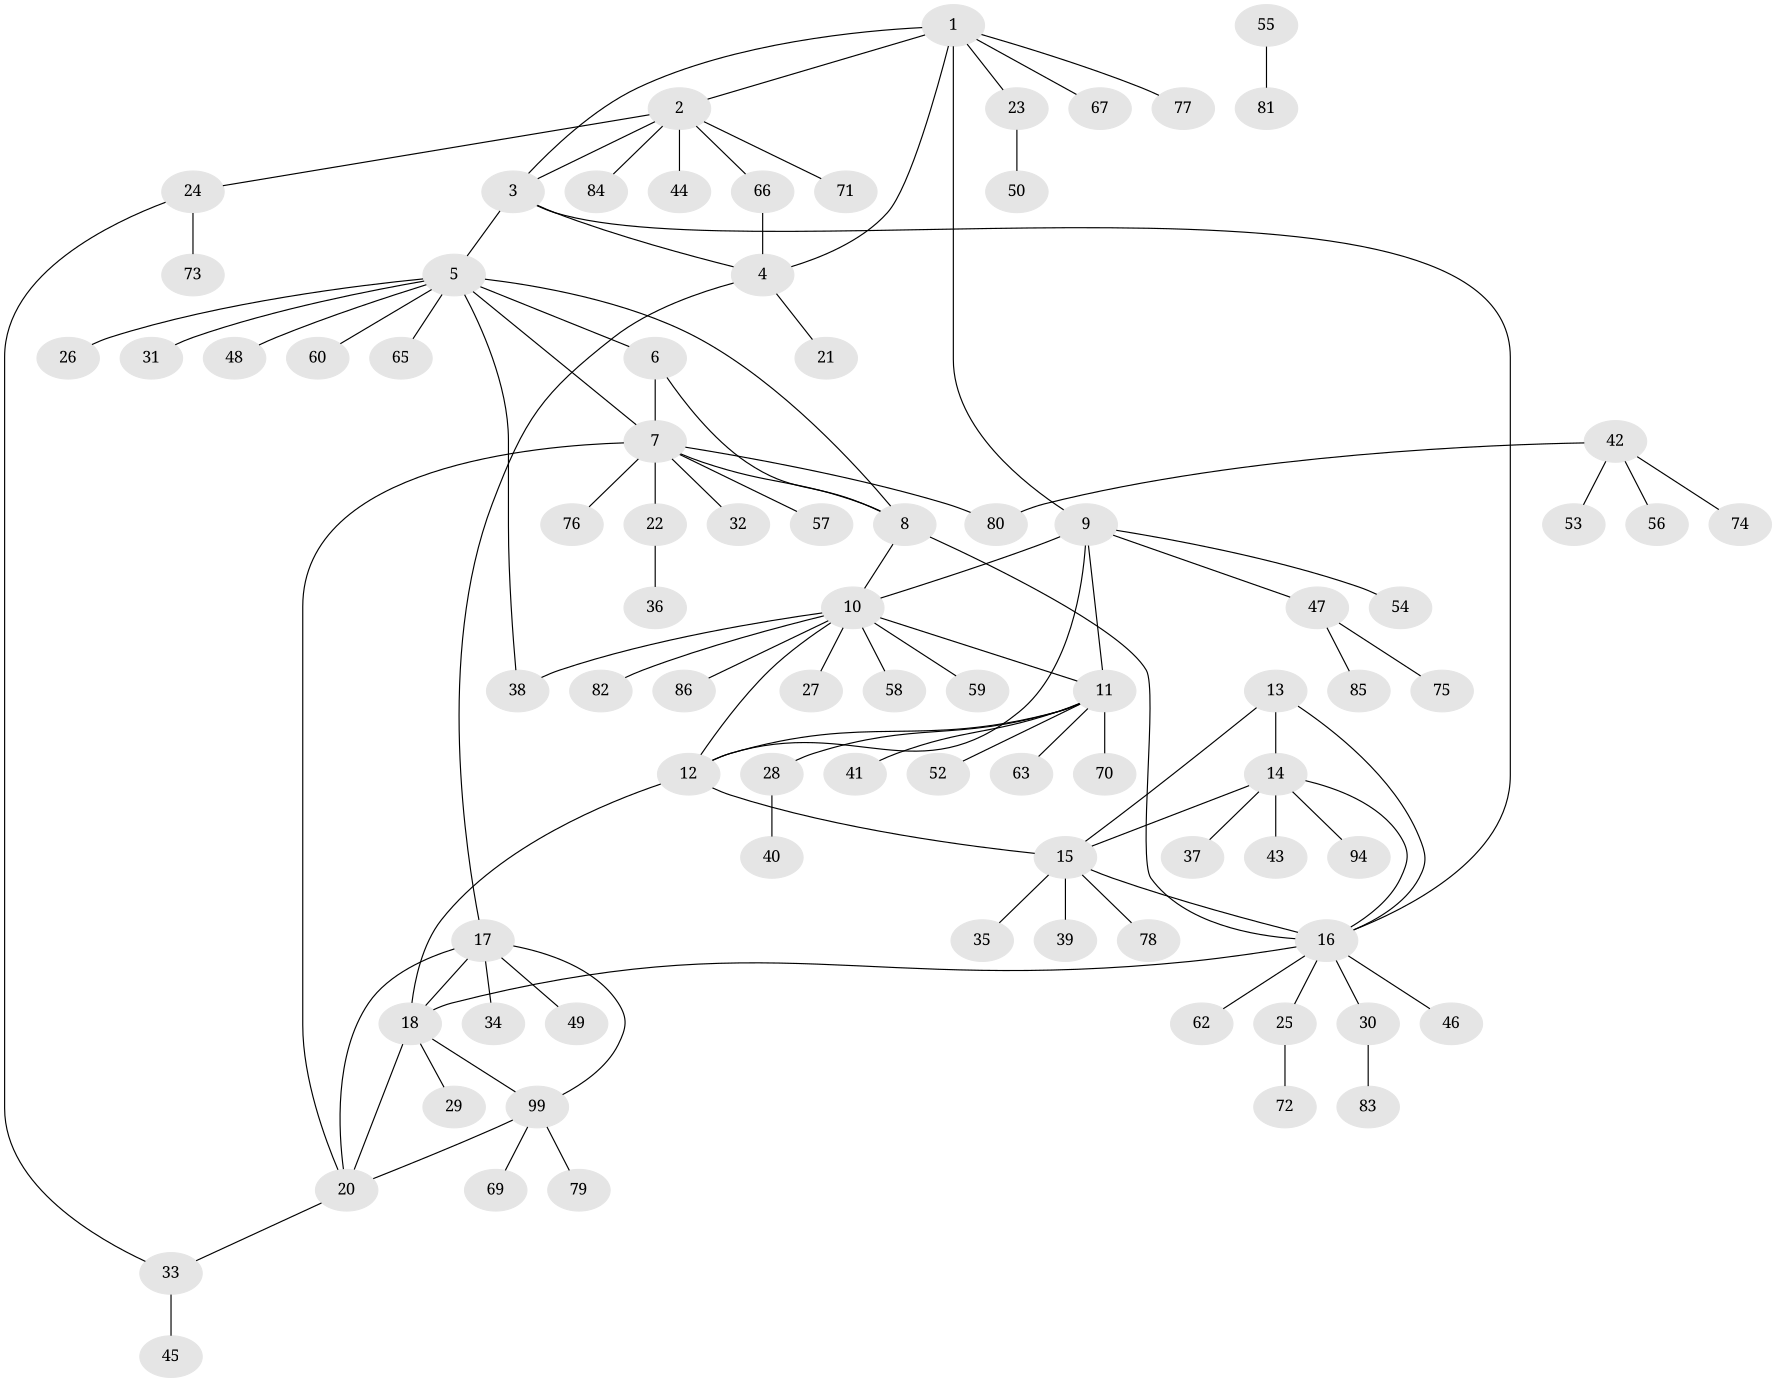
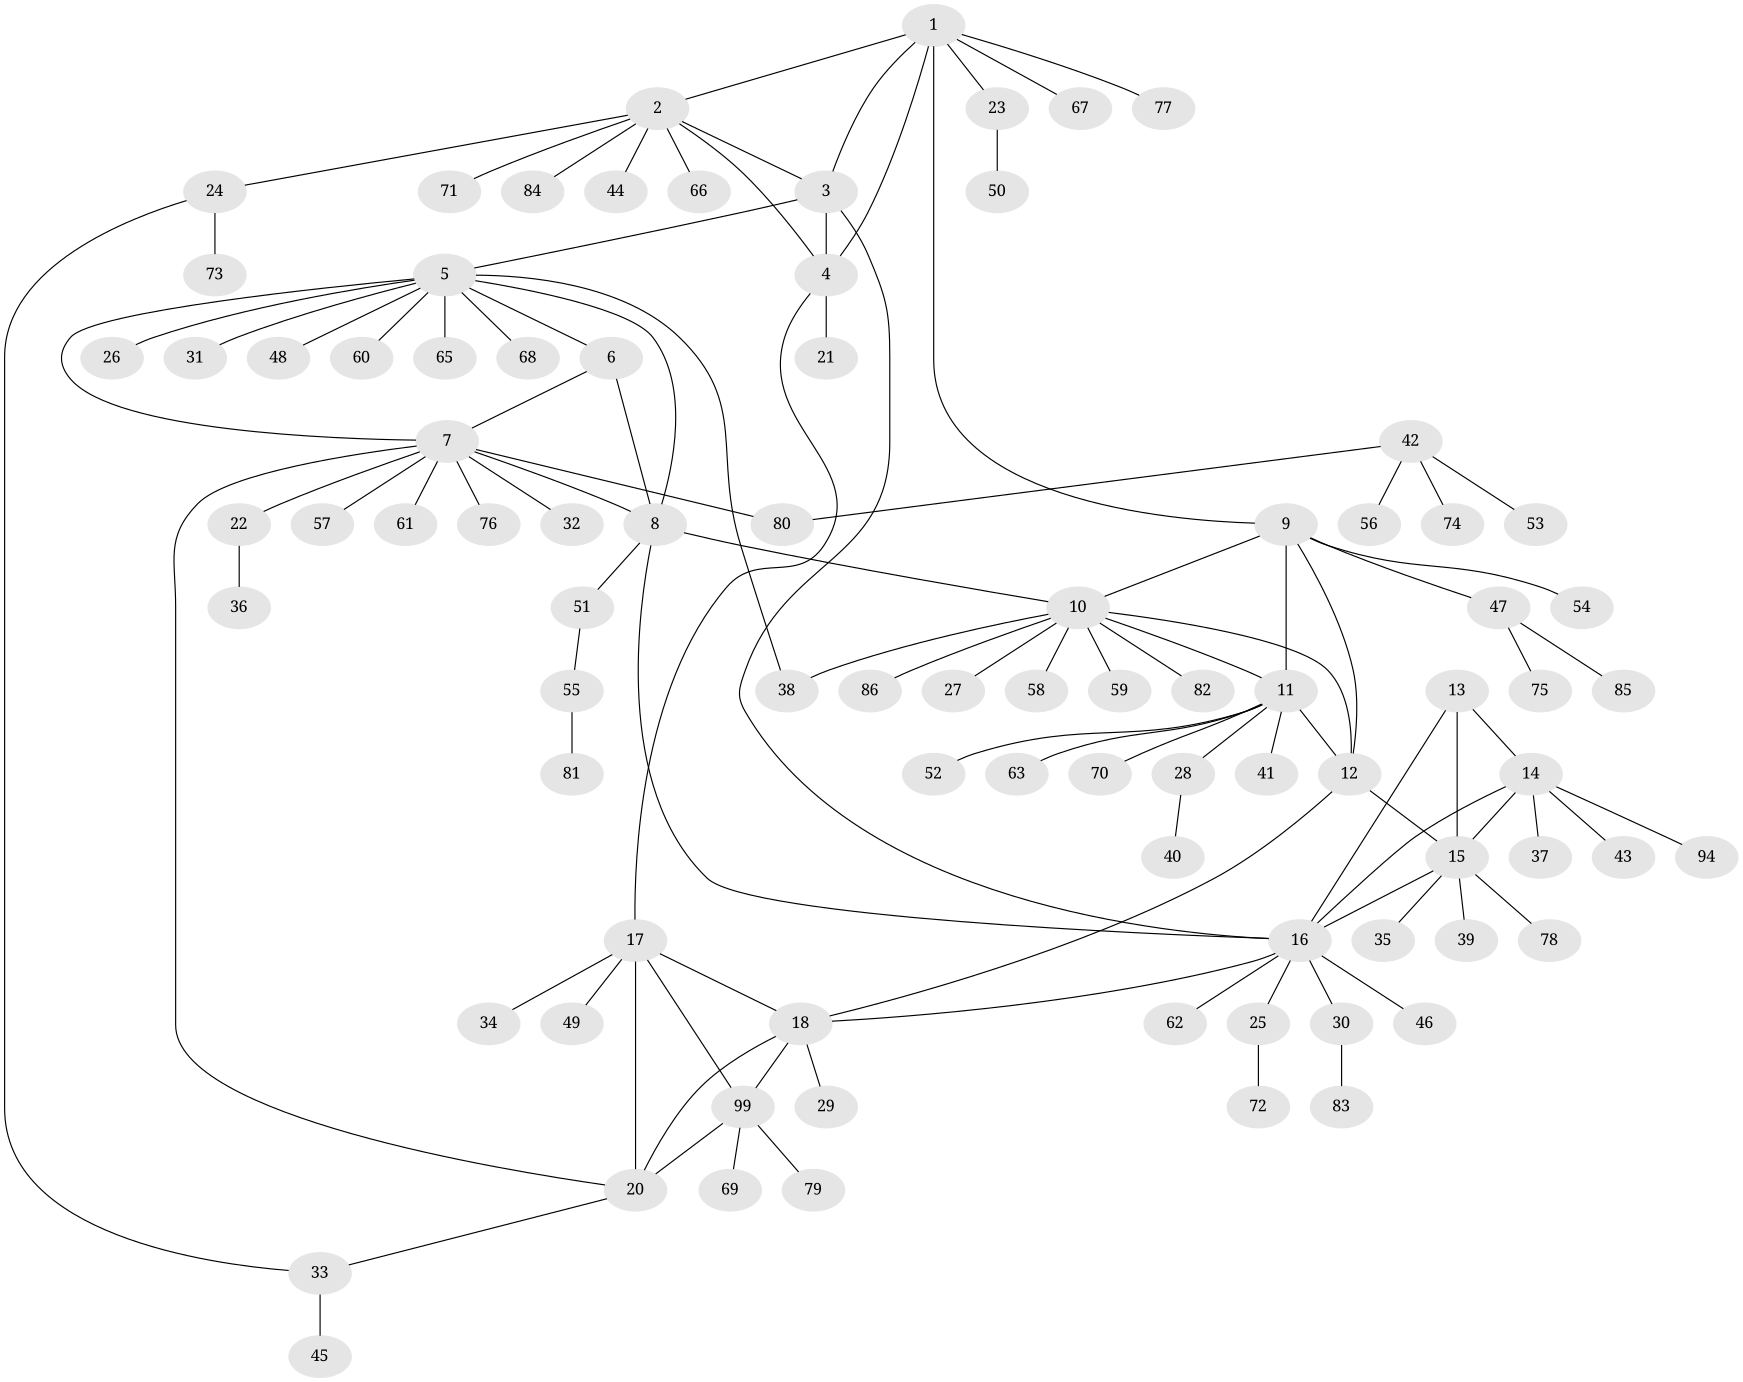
edge "66" -- "4": now "2" -- "4"
node "68": added
node "61": added
node "51": added
